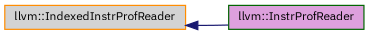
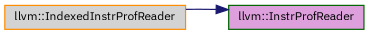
edge "llvm::InstrProfReader" -> "llvm::IndexedInstrProfReader": reversed
